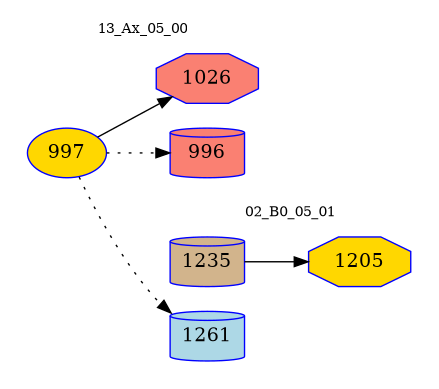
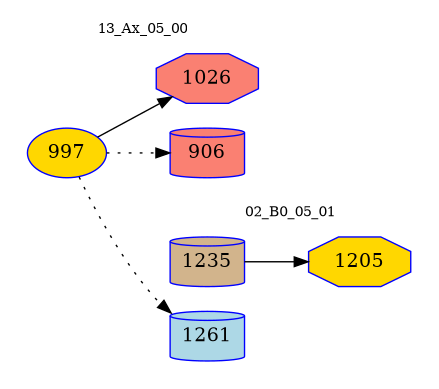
node "996": label "996" -> "906"
